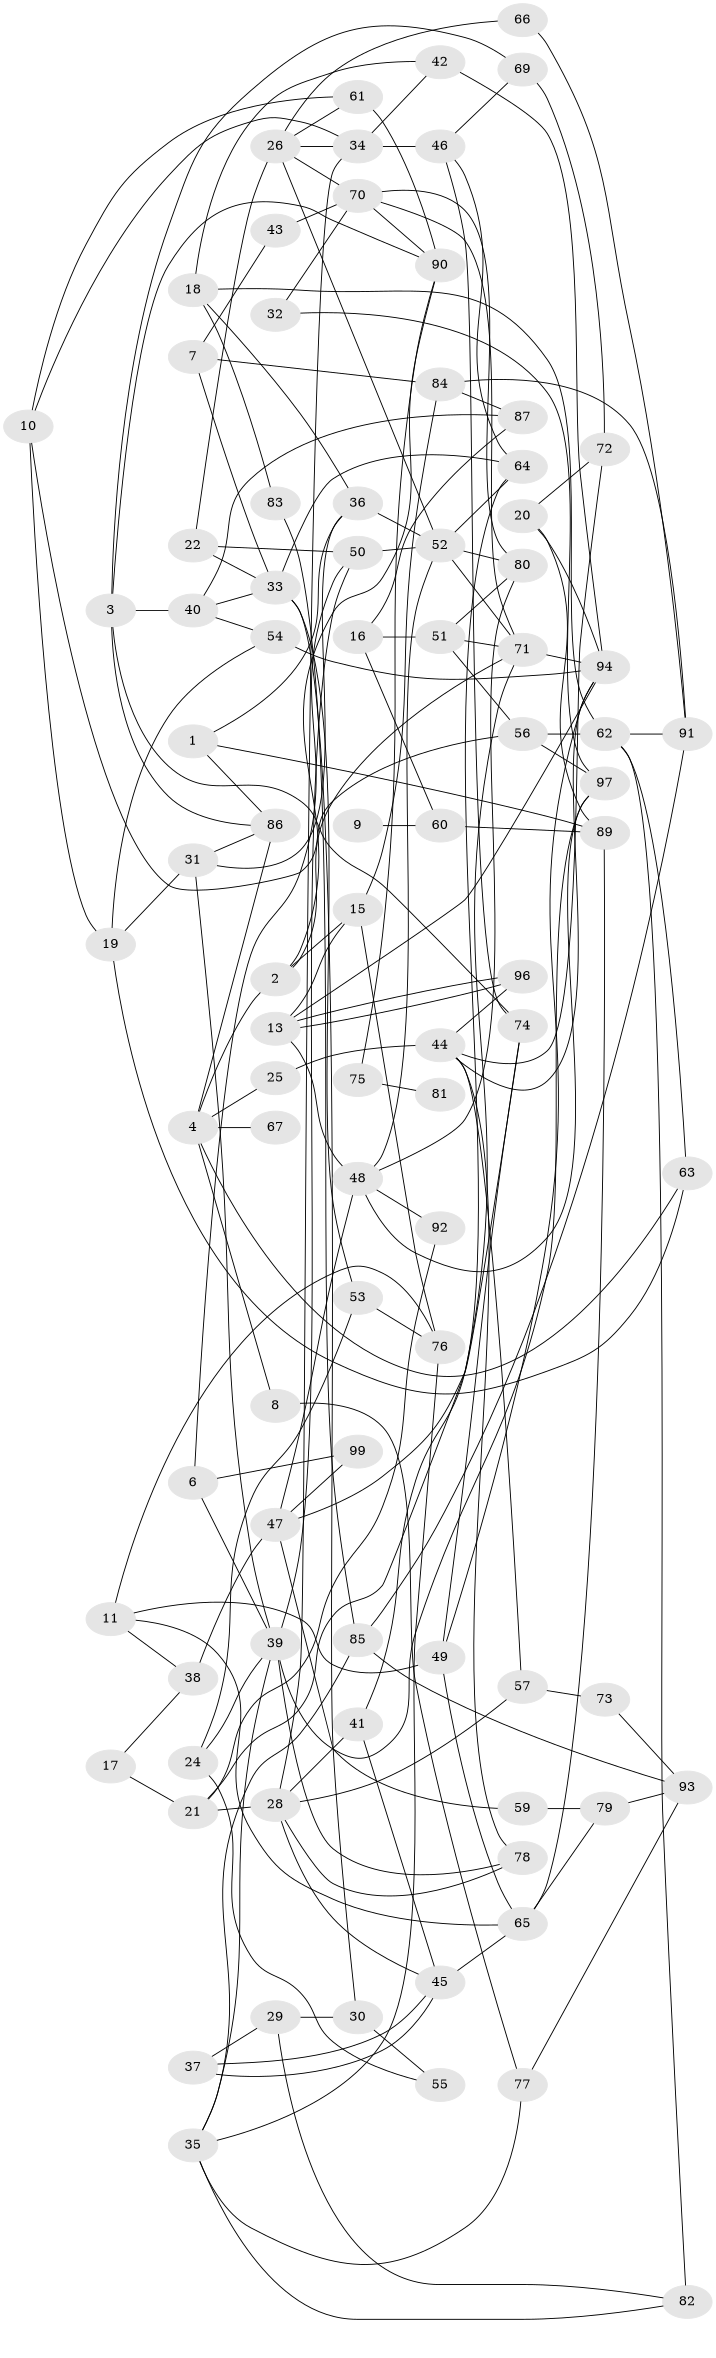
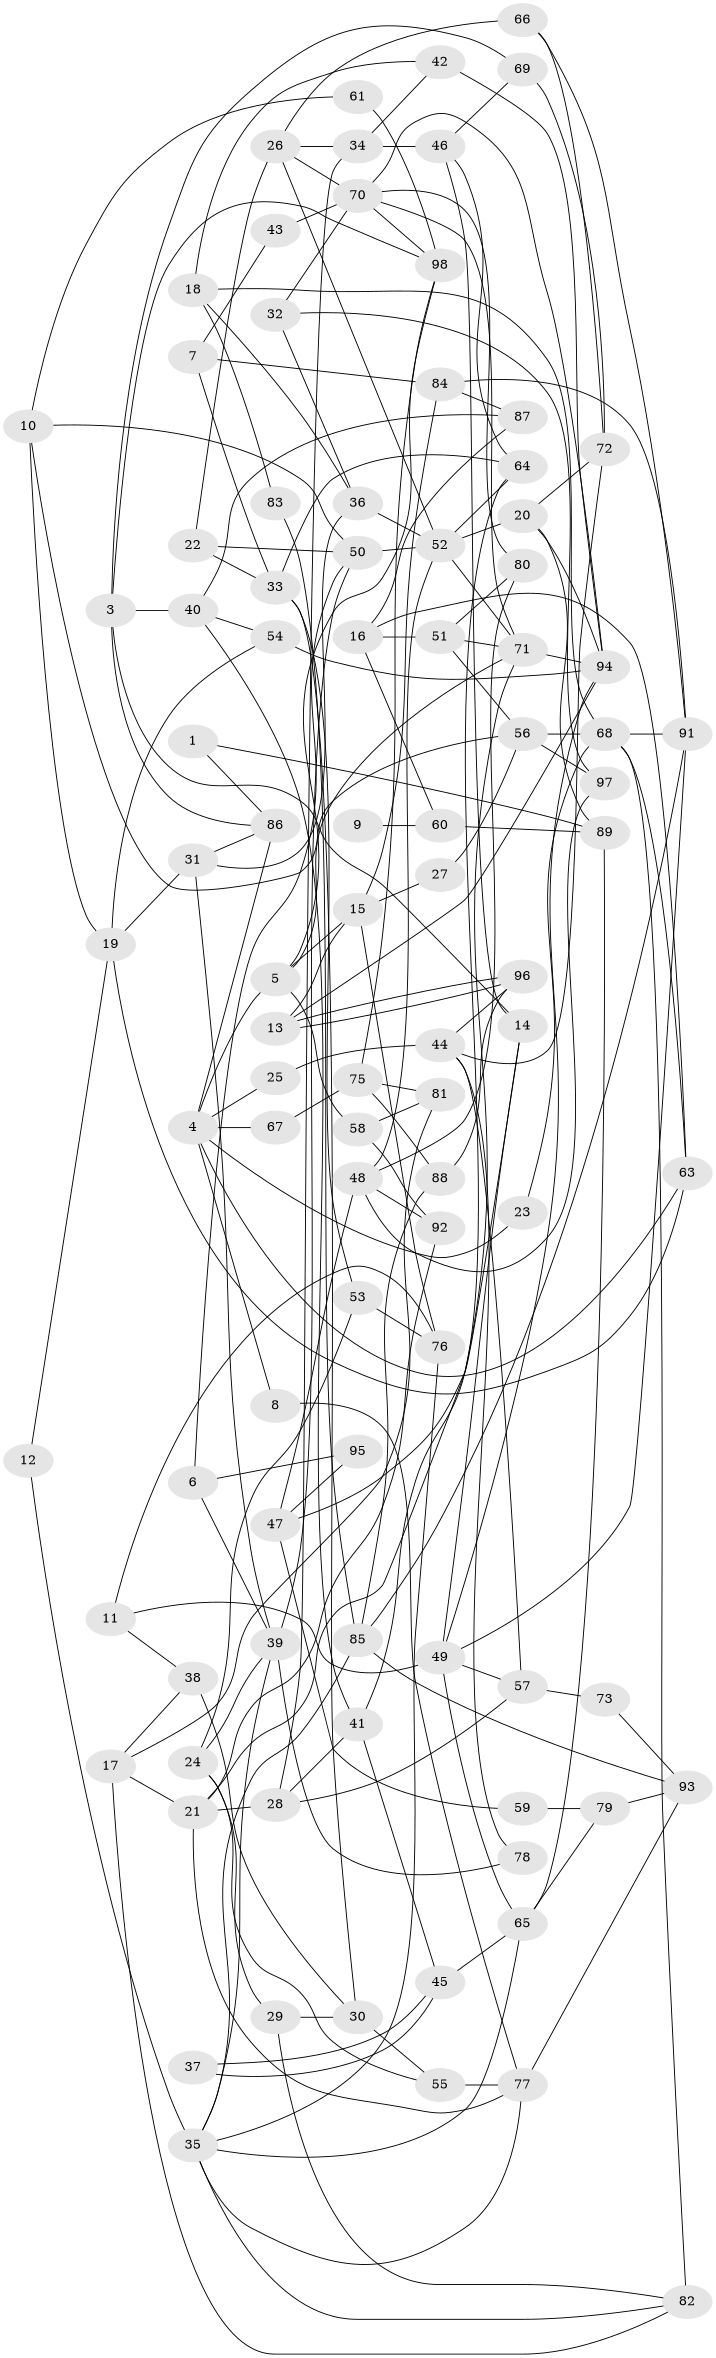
edge "61" -- "26": removed
edge "66" -- "72": added
edge "34" -- "10": now "50" -- "10"
node "90": label "90" -> "98"
edge "52" -- "80": now "52" -- "20"
edge "33" -- "40": now "41" -- "40"
edge "36" -- "1": now "36" -- "32"
node "62": label "62" -> "68"
edge "16" -- "63": added
node "27": added
edge "94" -- "44": now "94" -- "70"
node "2": label "2" -> "5"
node "74": label "74" -> "14"
edge "75" -- "67": added
edge "13" -- "48": removed
node "58": added
node "88": added
node "23": added
edge "91" -- "49": added
edge "97" -- "39": removed
node "99": label "99" -> "95"
node "12": added
edge "81" -- "17": added
edge "47" -- "38": now "30" -- "38"
edge "49" -- "57": added
edge "11" -- "65": now "35" -- "65"
edge "28" -- "78": removed
edge "28" -- "45": removed
edge "29" -- "37": now "29" -- "24"
edge "21" -- "77": added
edge "55" -- "77": added
edge "17" -- "82": added
